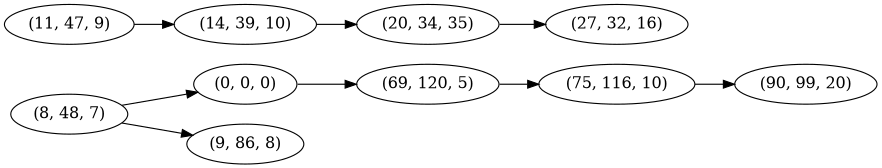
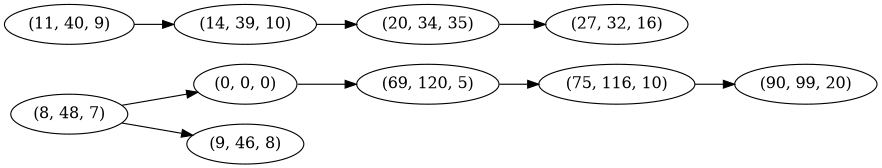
node "(11, 47, 9)": label "(11, 47, 9)" -> "(11, 40, 9)"
node "(9, 86, 8)": label "(9, 86, 8)" -> "(9, 46, 8)"
